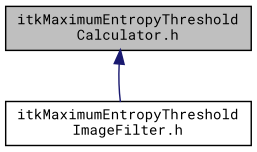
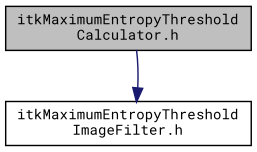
edge "itkMaximumEntropyThreshold ImageFilter.h" -> "itkMaximumEntropyThreshold Calculator.h": reversed
